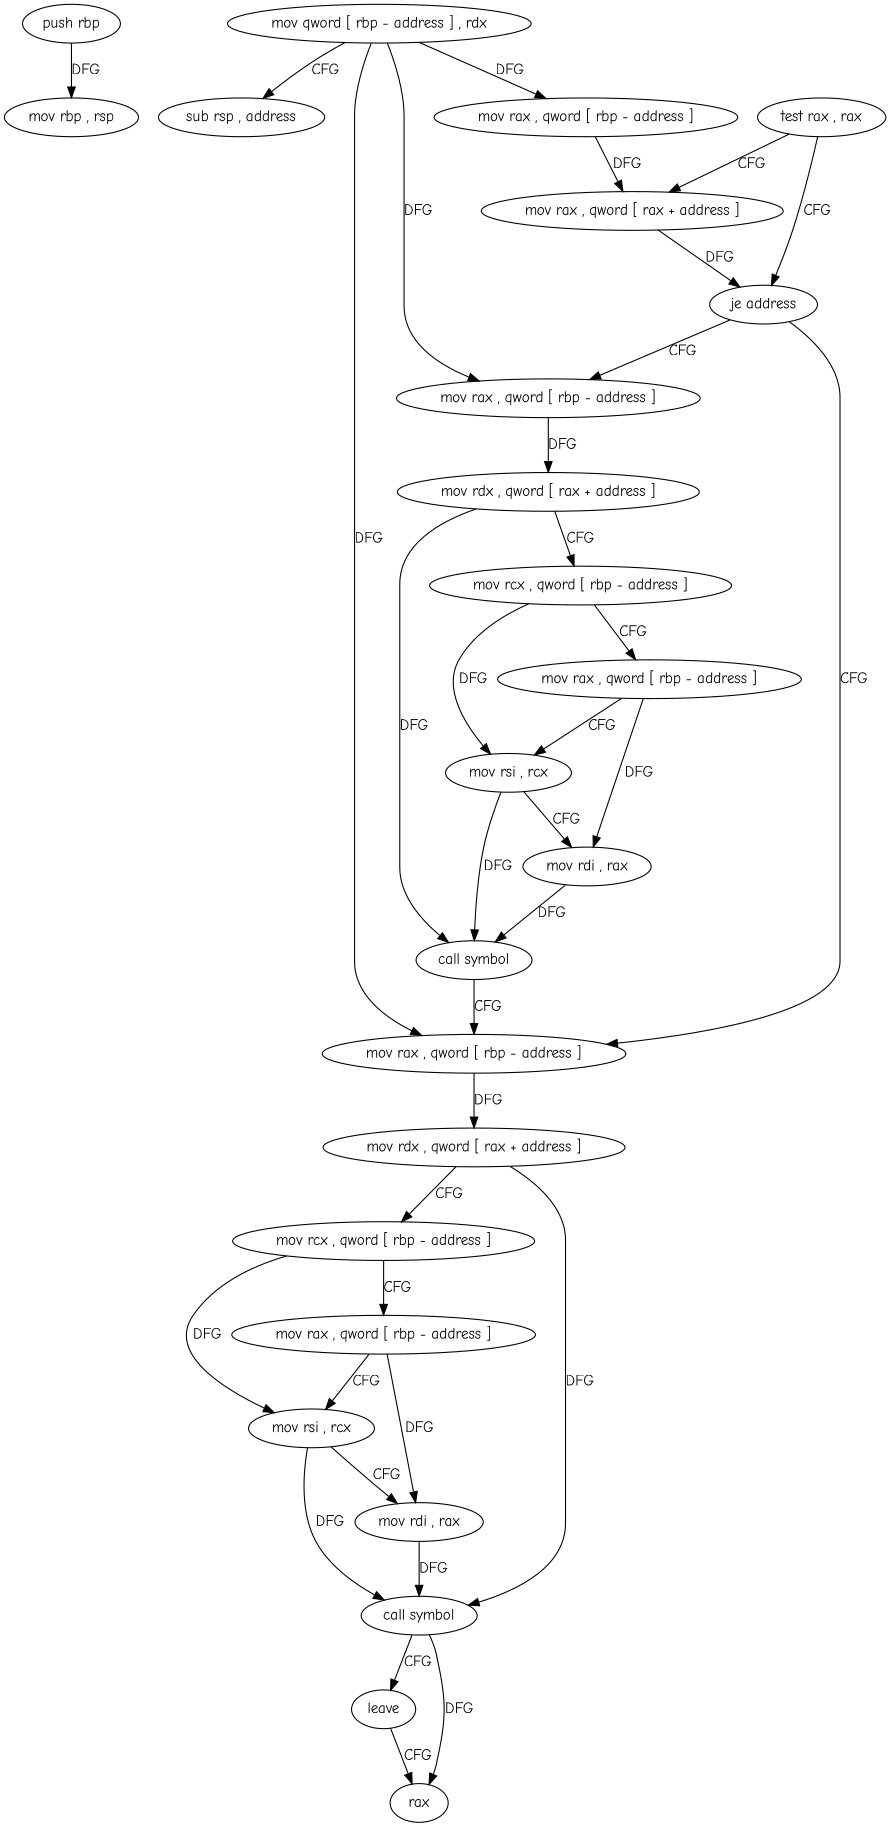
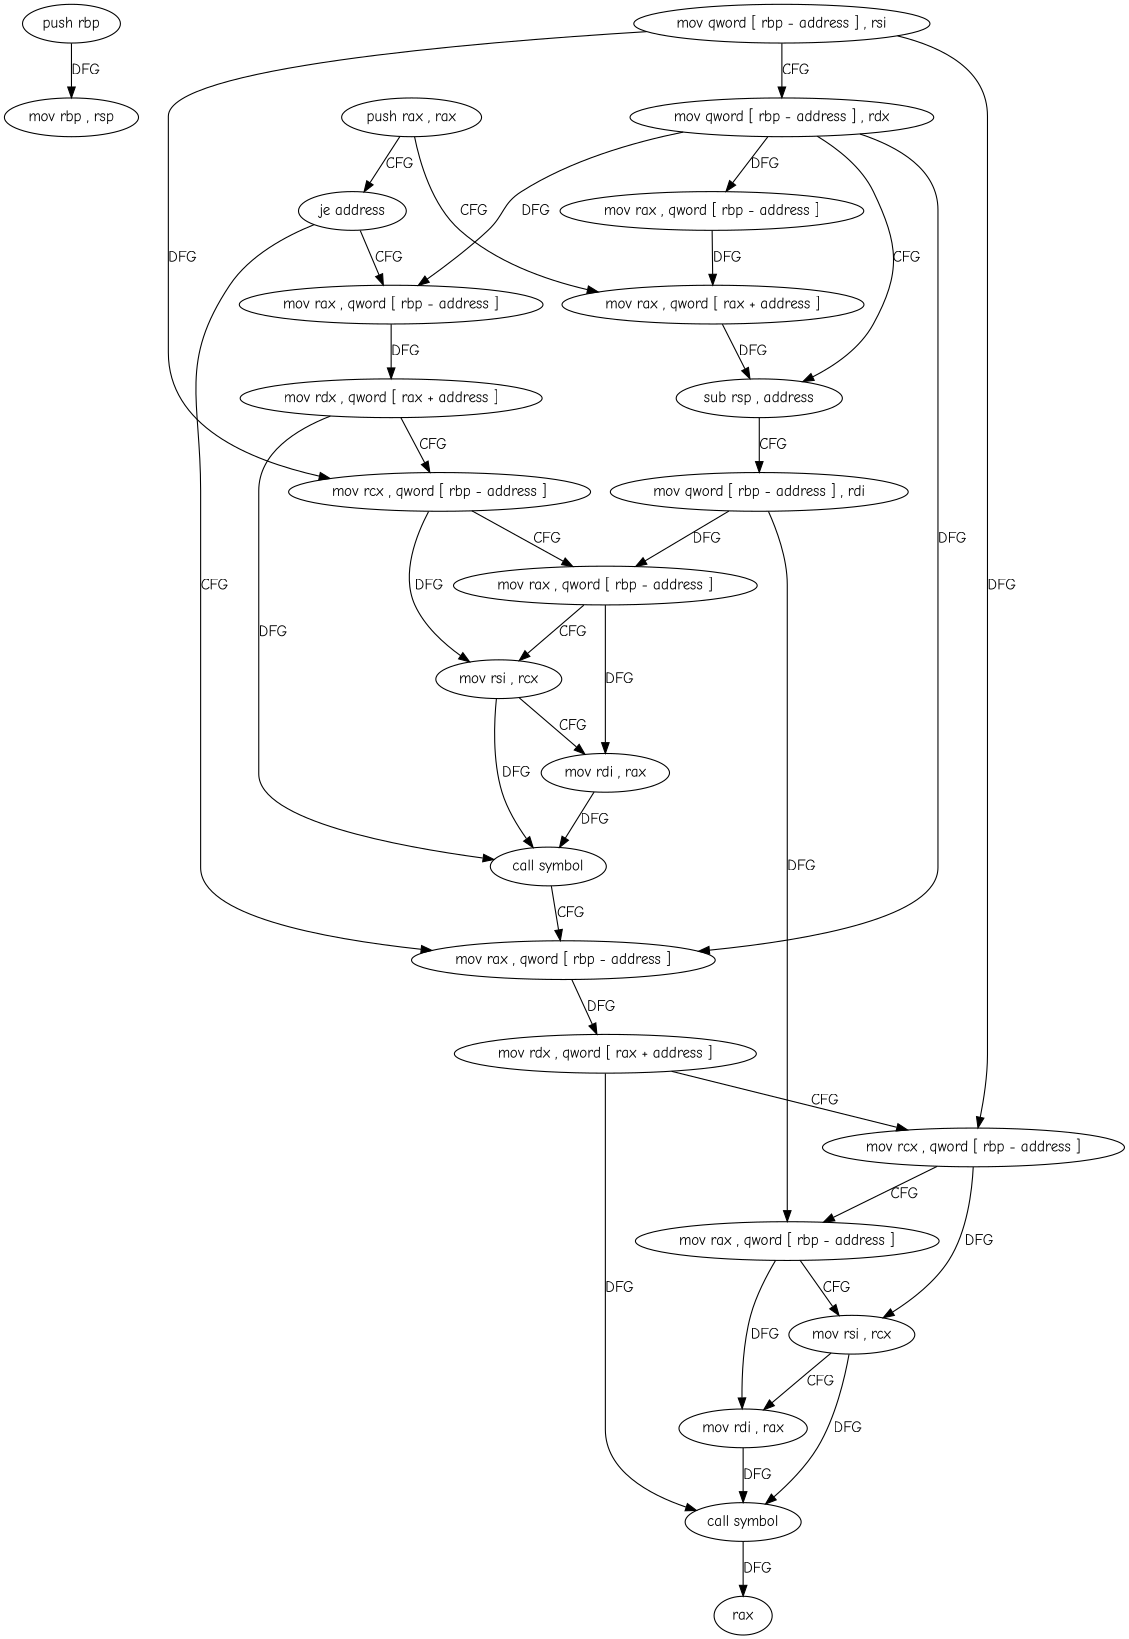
node "mov qword [ rbp - address ] , rsi": added
node "test rax , rax": label "test rax , rax" -> "push rax , rax"
edge "mov rax , qword [ rax + address ]" -> "je address": now "mov rax , qword [ rax + address ]" -> "sub rsp , address"
node "mov qword [ rbp - address ] , rdi": added
node "leave": removed
